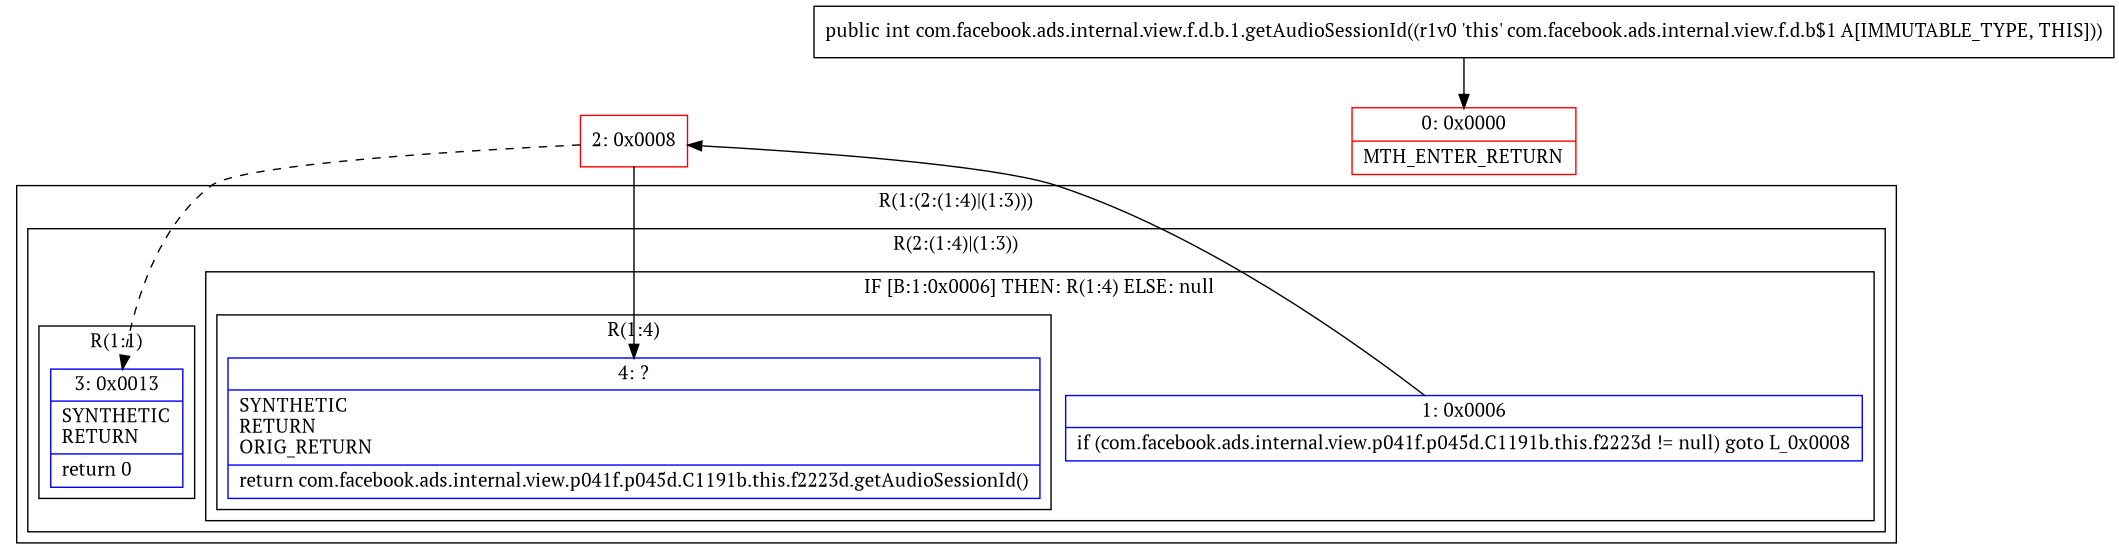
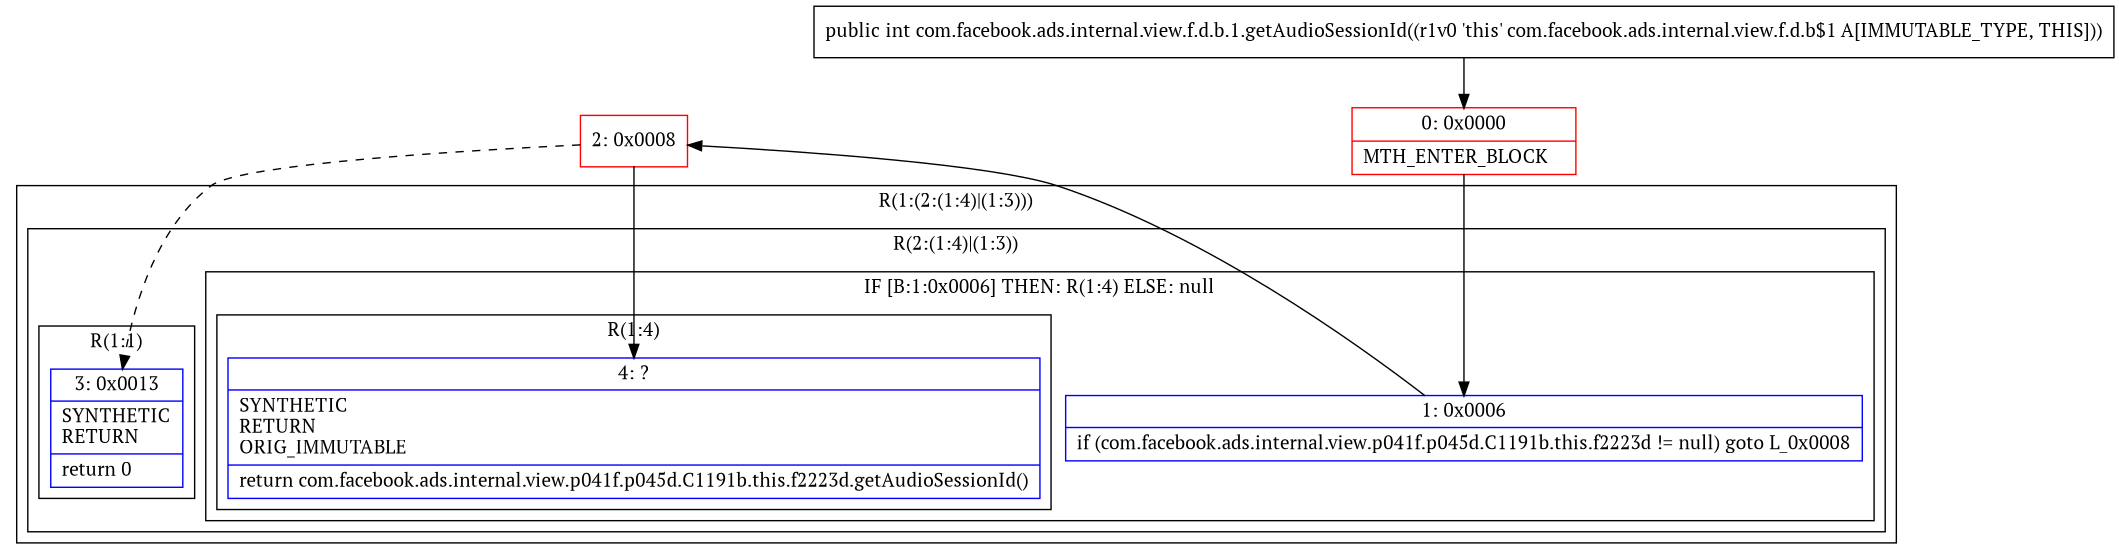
node "0: 0x0000": text "MTH_ENTER_RETURN" -> "MTH_ENTER_BLOCK"
edge "0: 0x0000" -> "1: 0x0006": added
node "4: ?": text "ORIG_RETURN" -> "ORIG_IMMUTABLE"
